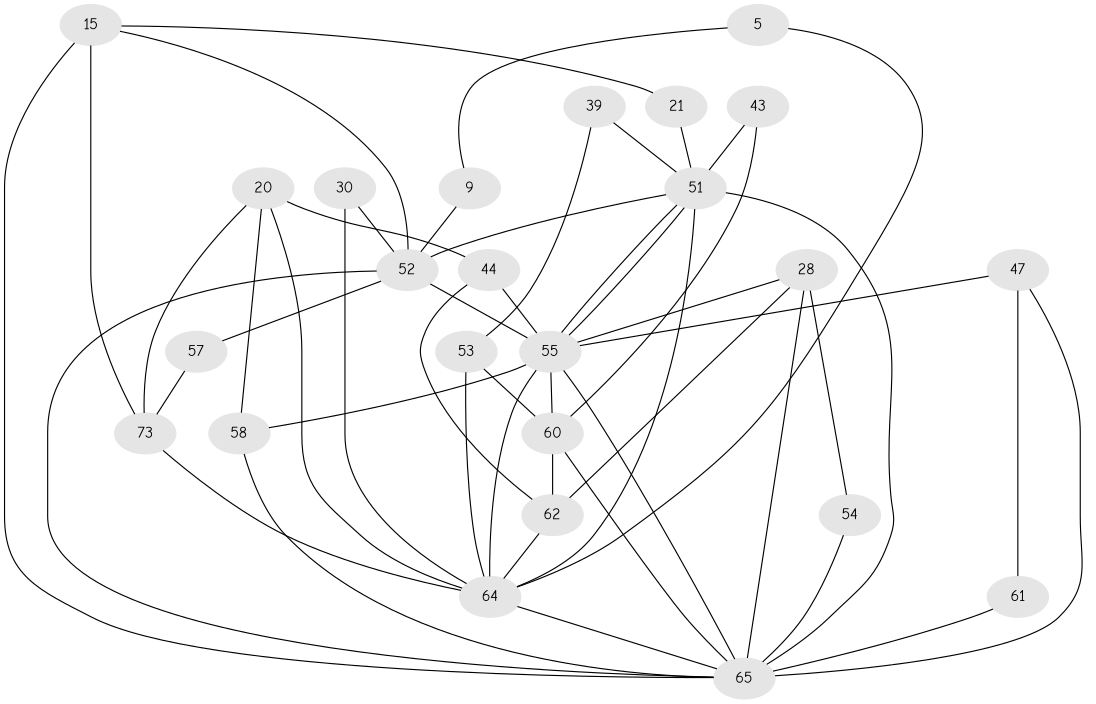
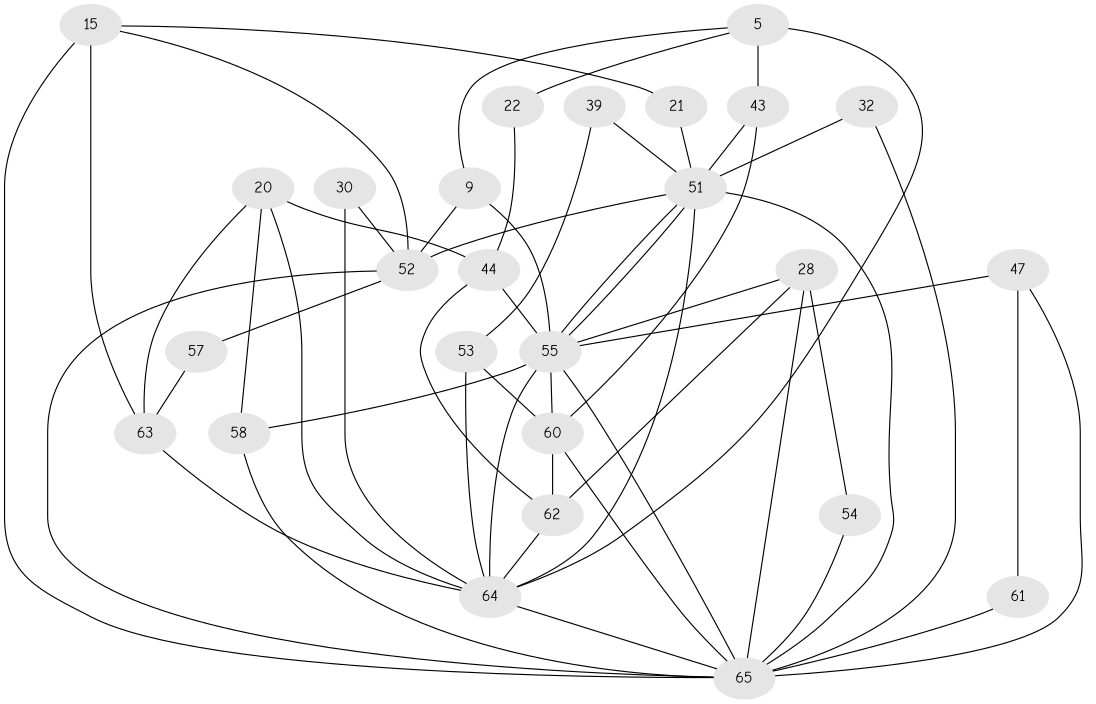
edge "5" -- "43": added
node "22": added
node "32": added
edge "52" -- "55": now "9" -- "55"
node "73": label "73" -> "63"
